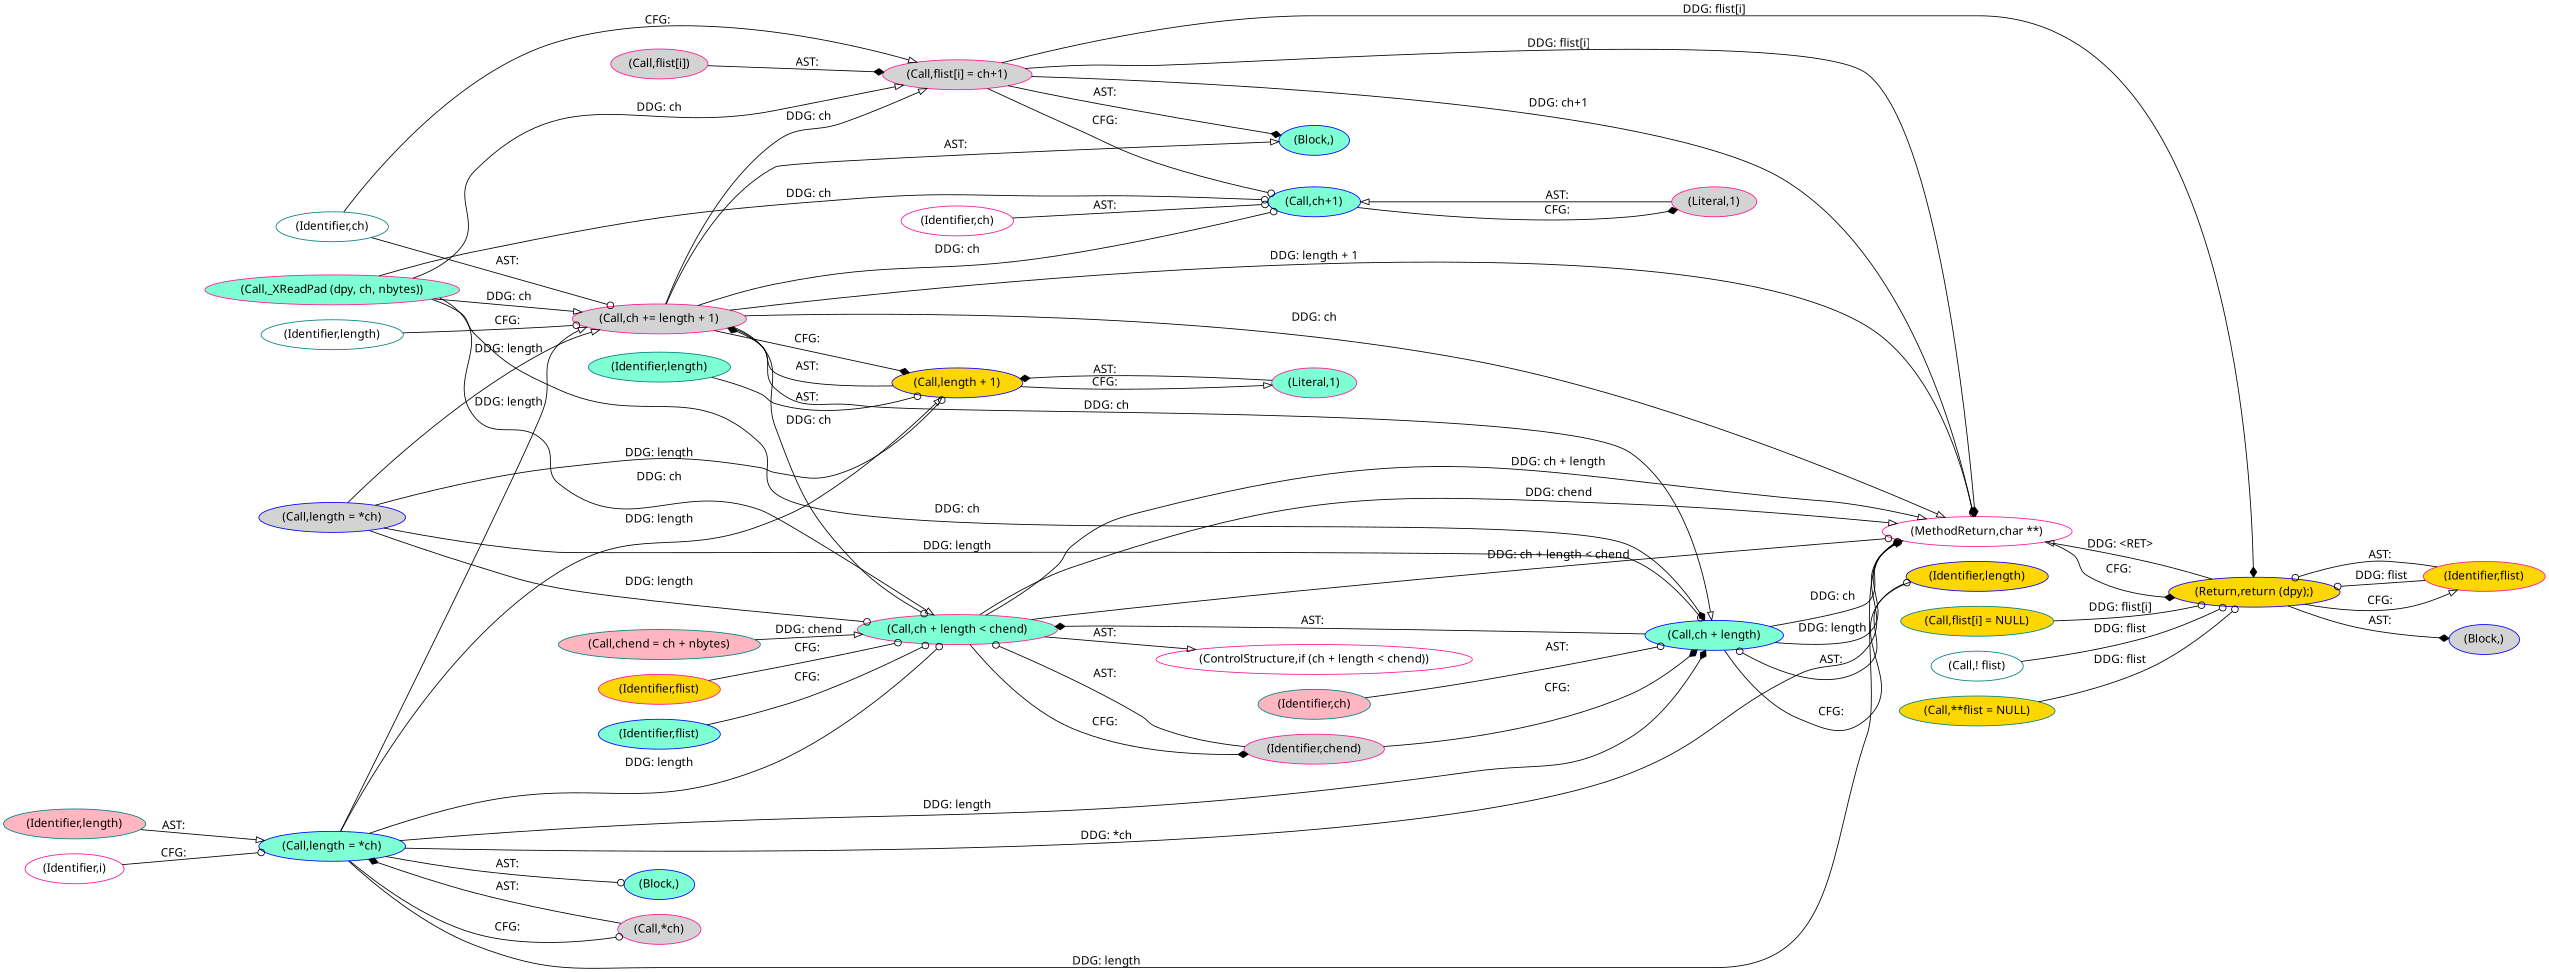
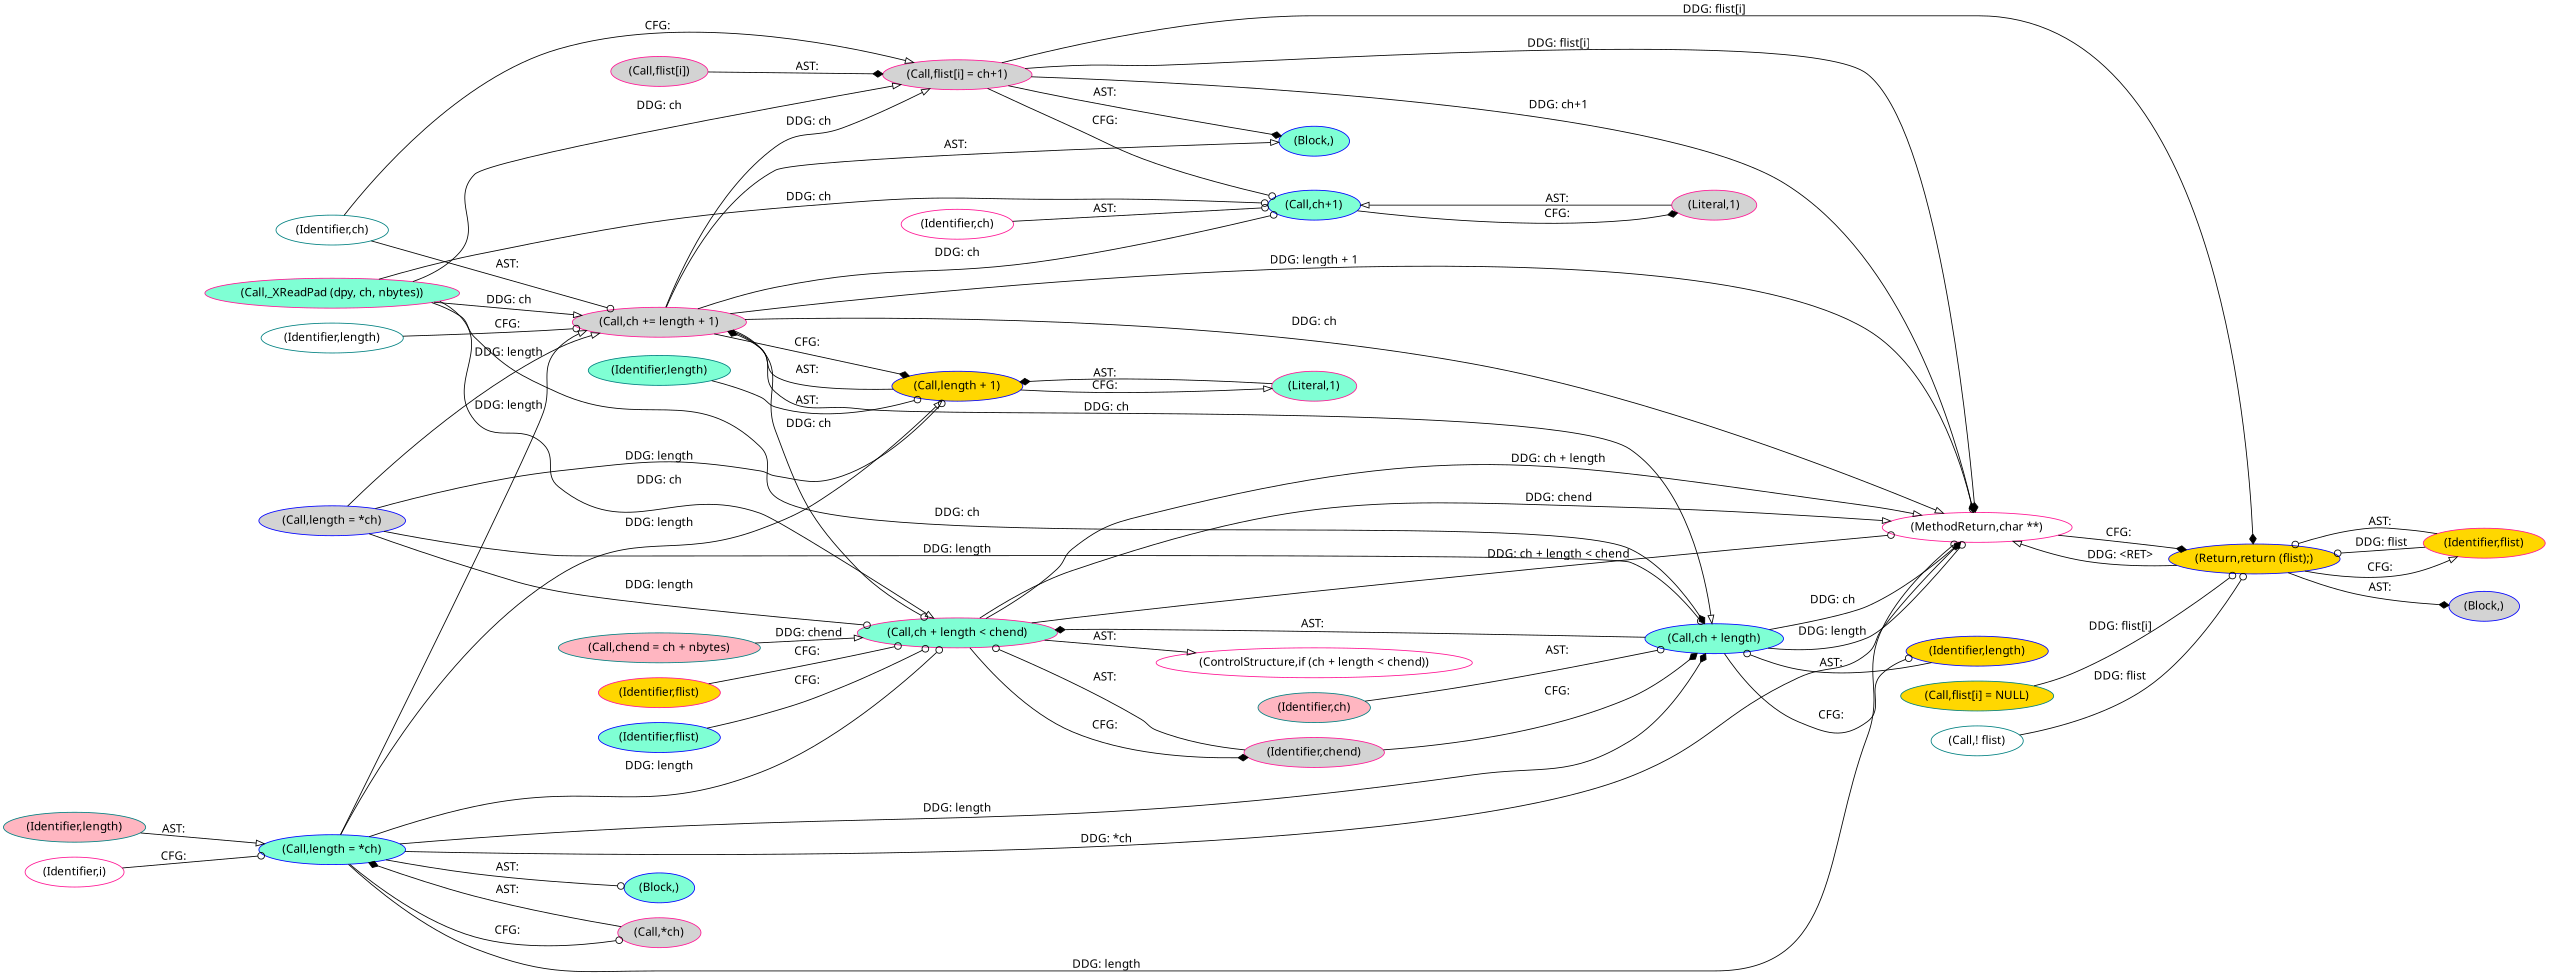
node "(Return,return (dpy);)": label "(Return,return (dpy);)" -> "(Return,return (flist);)"
node "(Call,**flist = NULL)": removed
